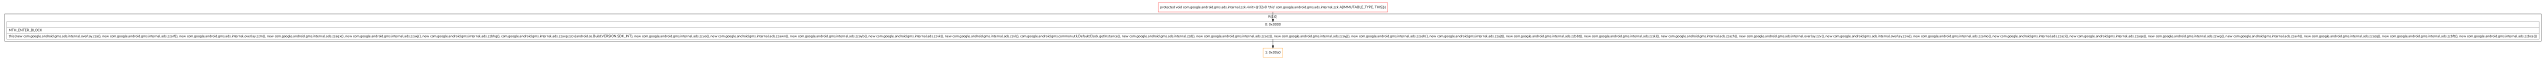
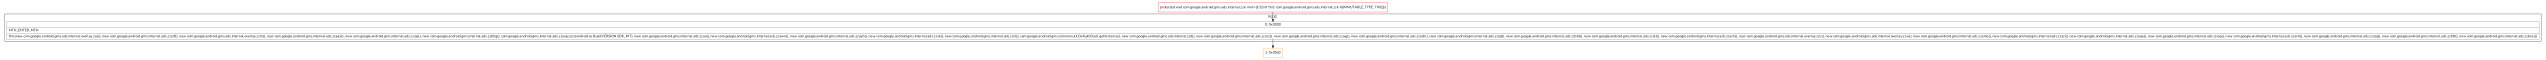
node "0: 0x0000": text "MTH_ENTER_BLOCK" -> "MTH_ENTER_MTH"
